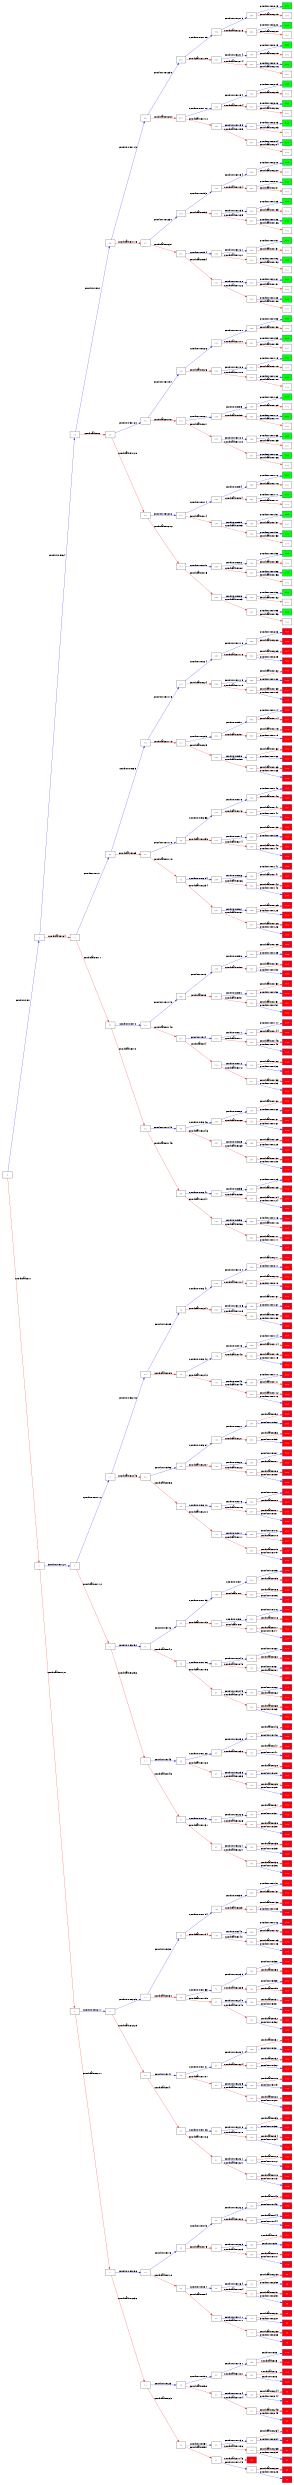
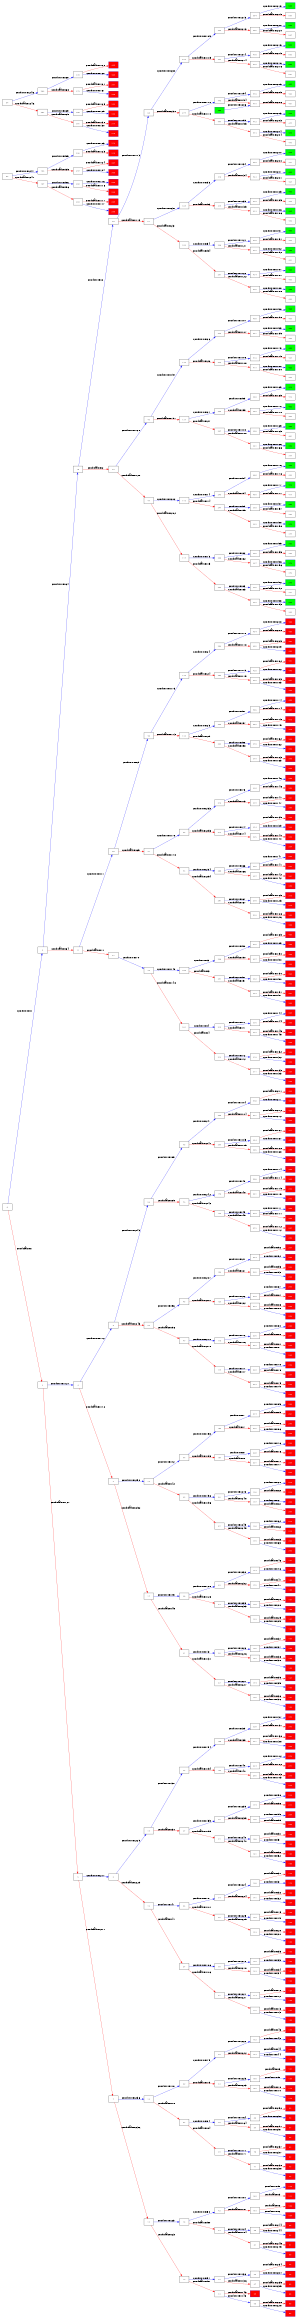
edge "479" -> "480": reversed
node "35": removed
